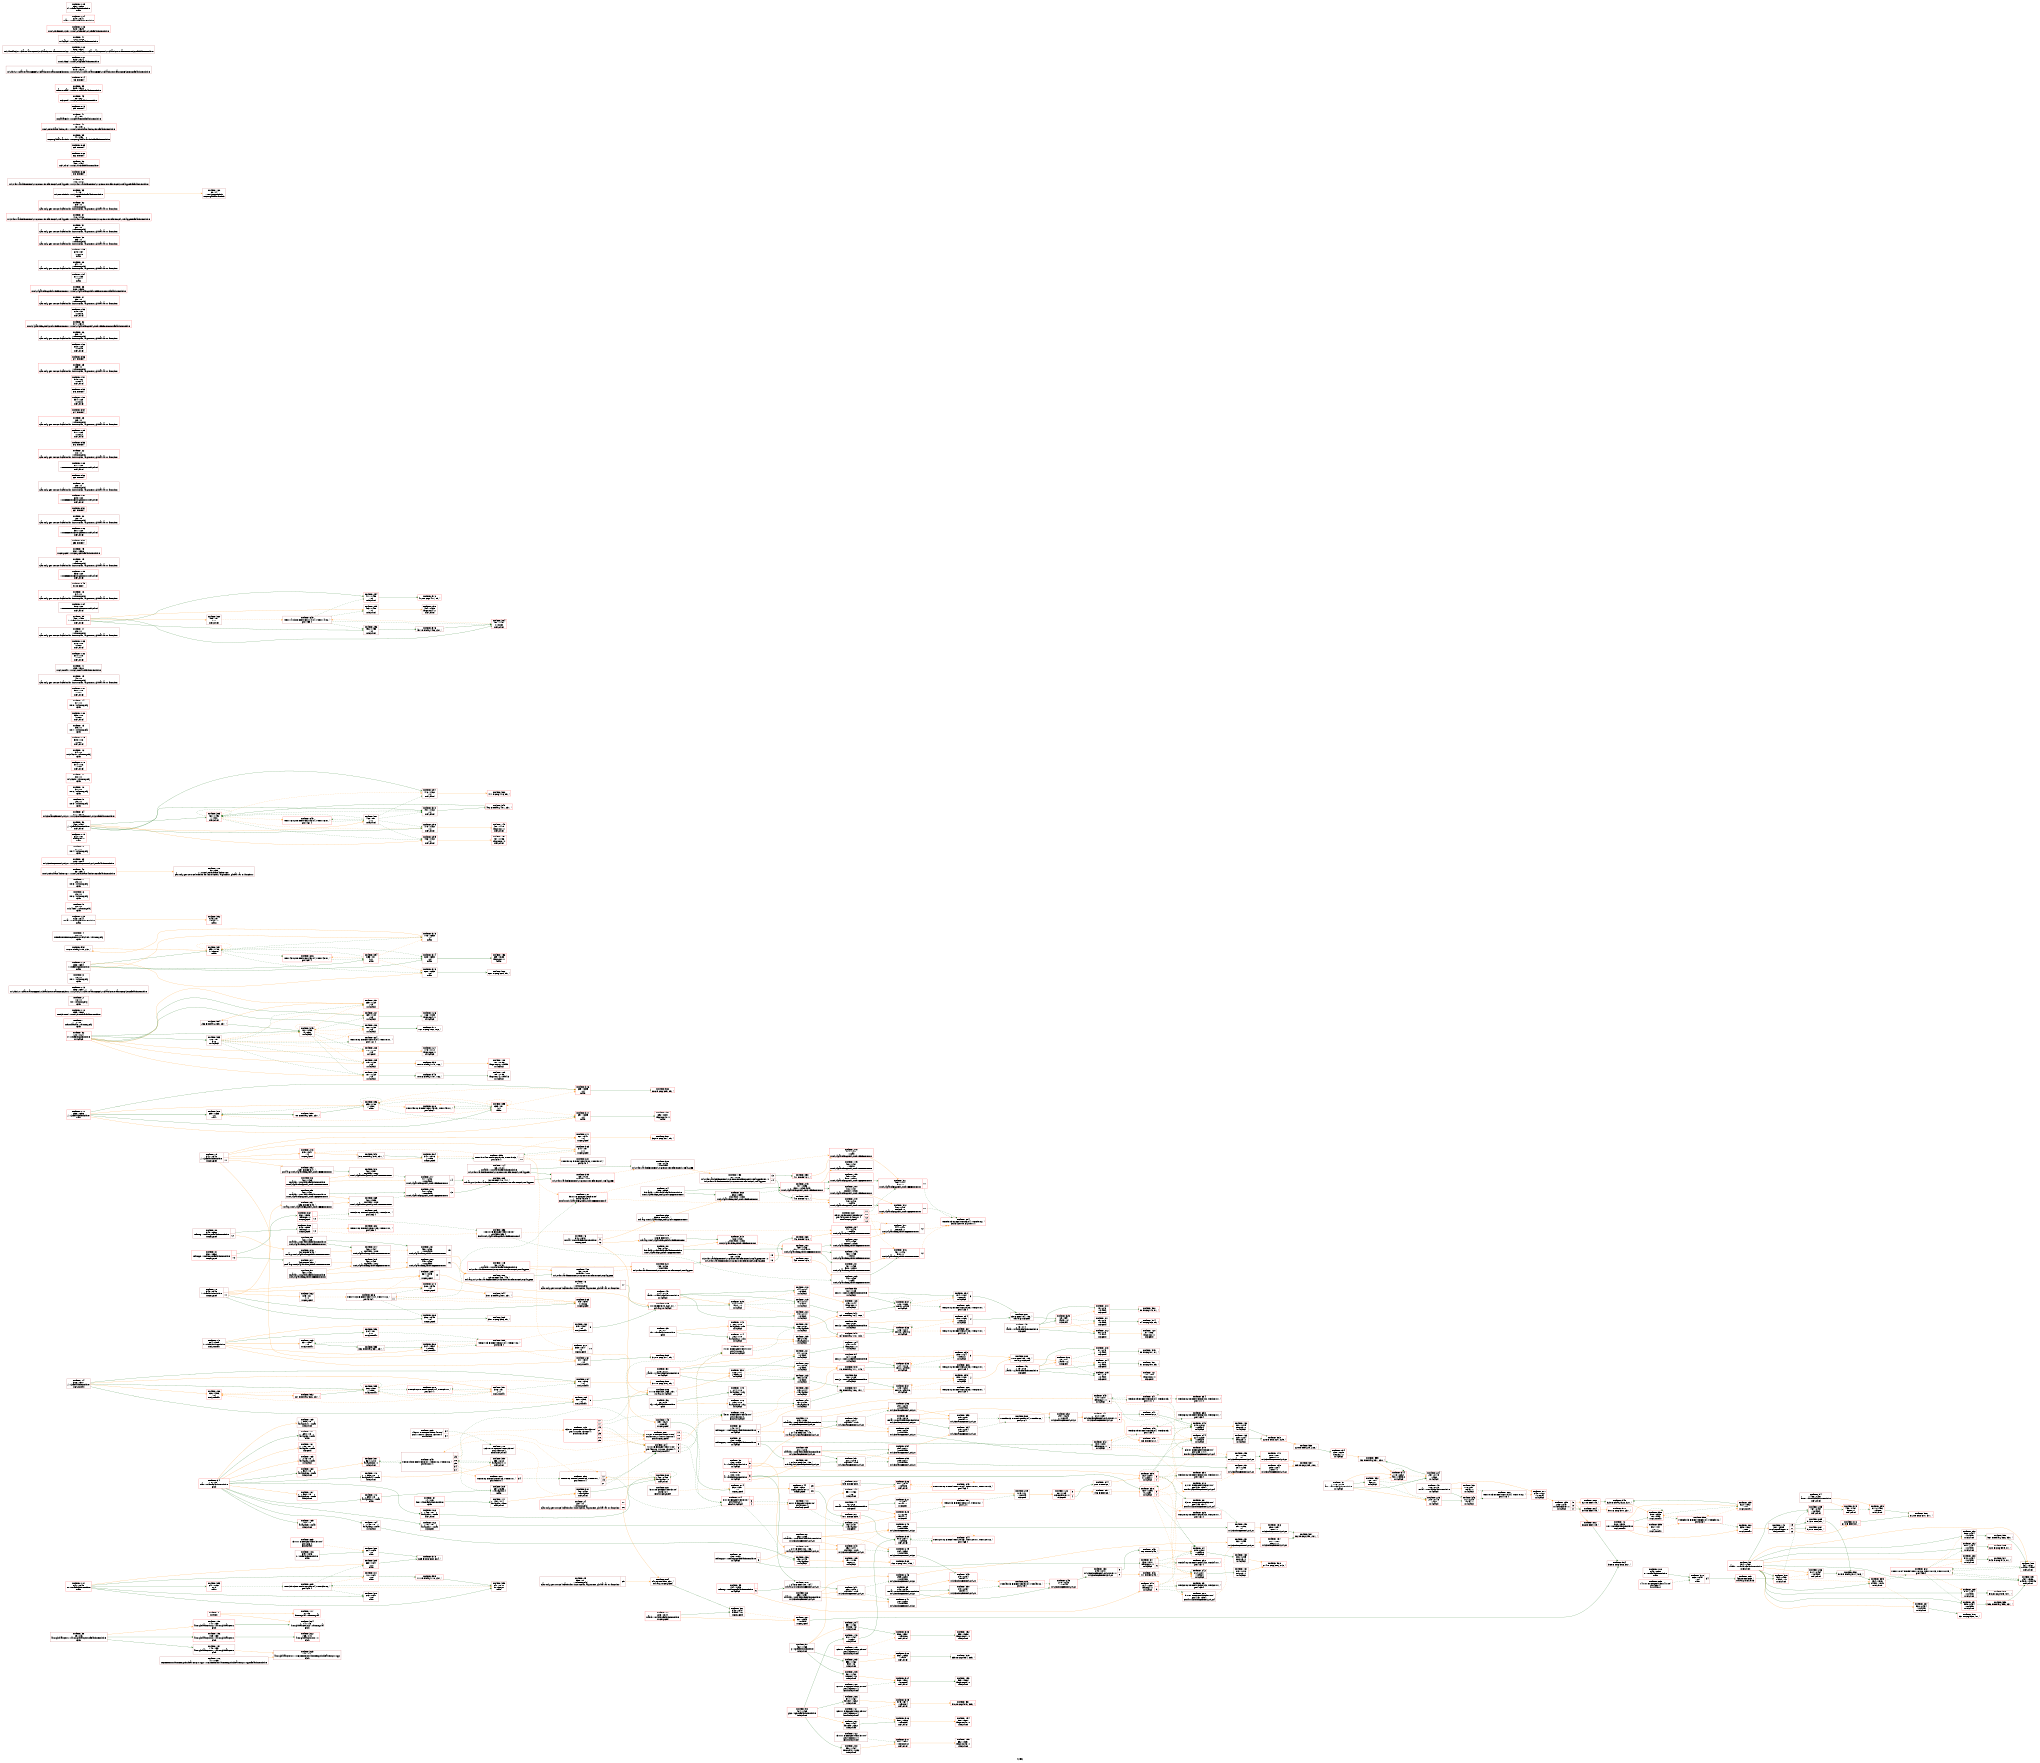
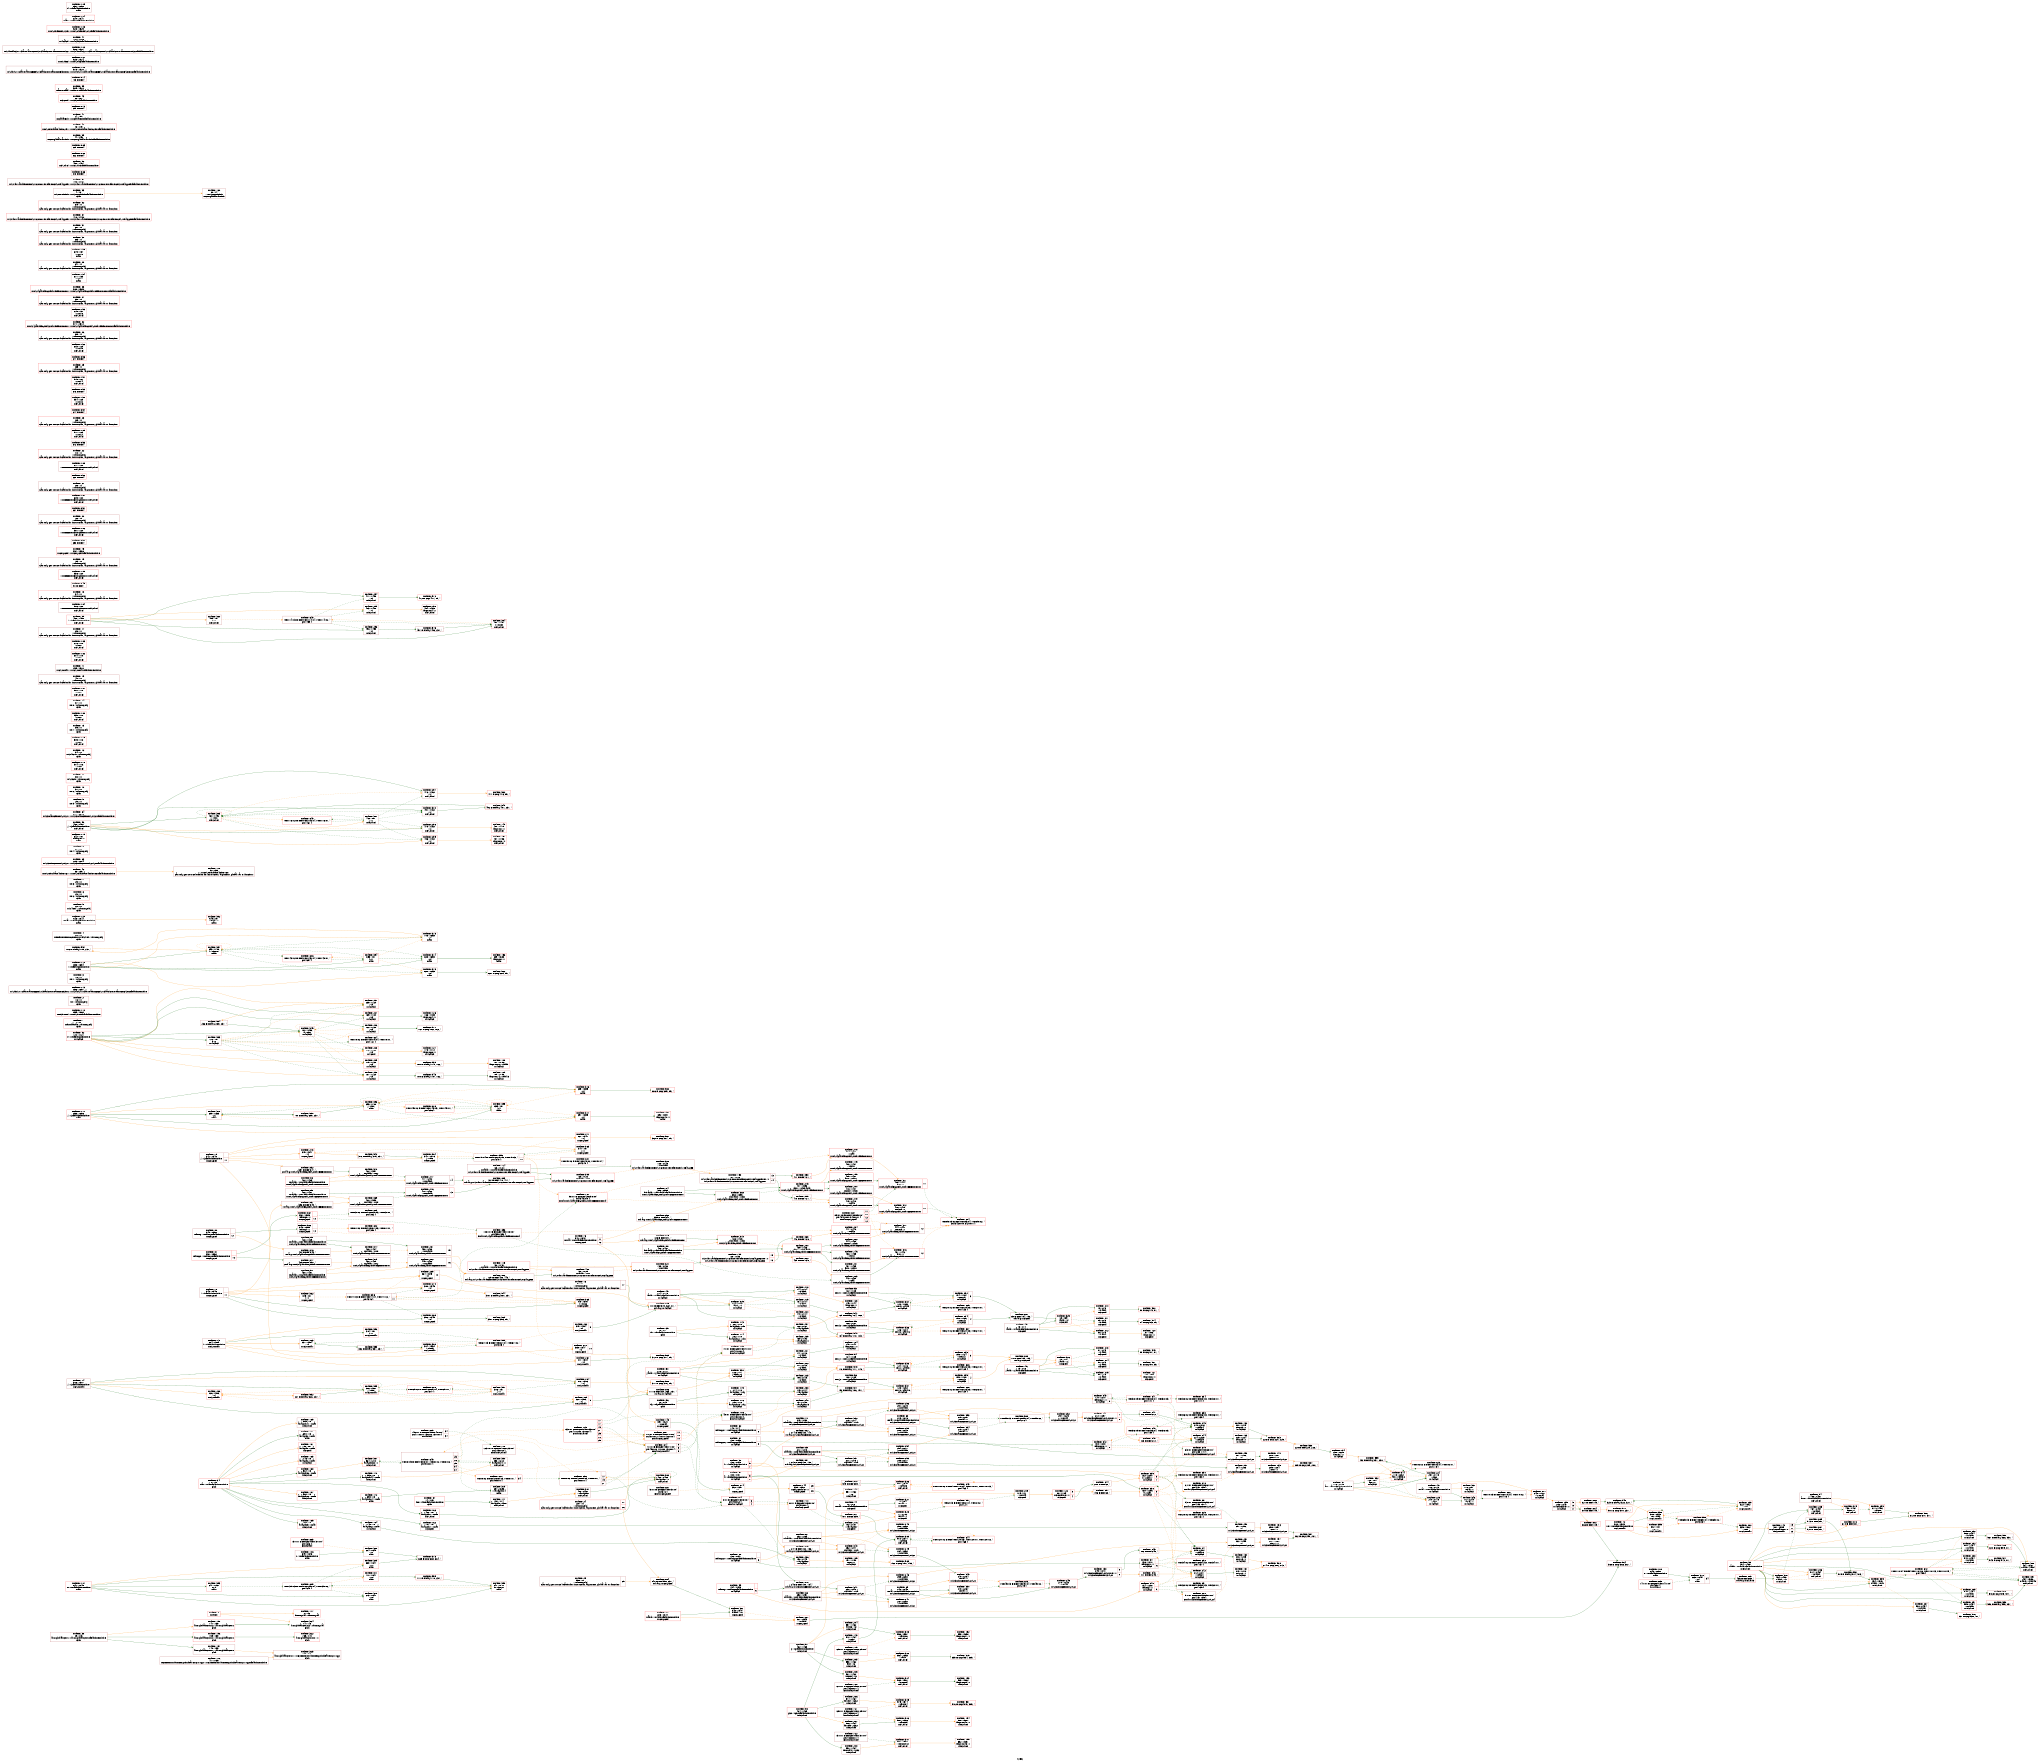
edge "NodeID: 175" -> "NodeID: 238": added
node "NodeID: 623": added
